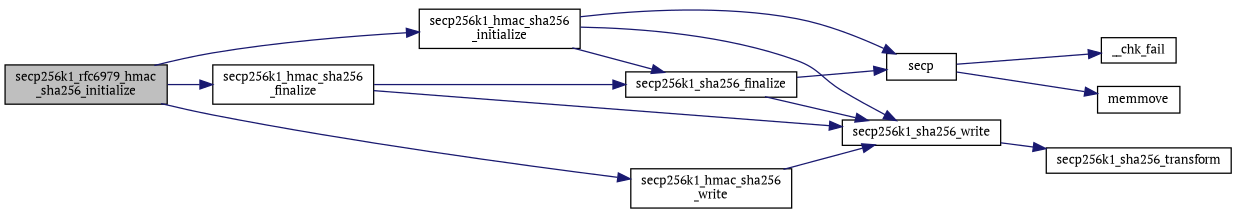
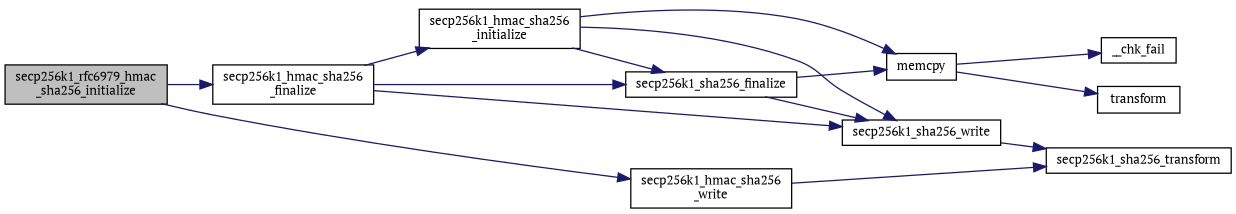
edge "secp256k1_rfc6979_hmac _sha256_initialize" -> "secp256k1_hmac_sha256 _initialize": now "secp256k1_hmac_sha256 _finalize" -> "secp256k1_hmac_sha256 _initialize"
node "secp": label "secp" -> "memcpy"
node "memmove": label "memmove" -> "transform"
edge "secp256k1_hmac_sha256 _write" -> "secp256k1_sha256_write": now "secp256k1_hmac_sha256 _write" -> "secp256k1_sha256_transform"
